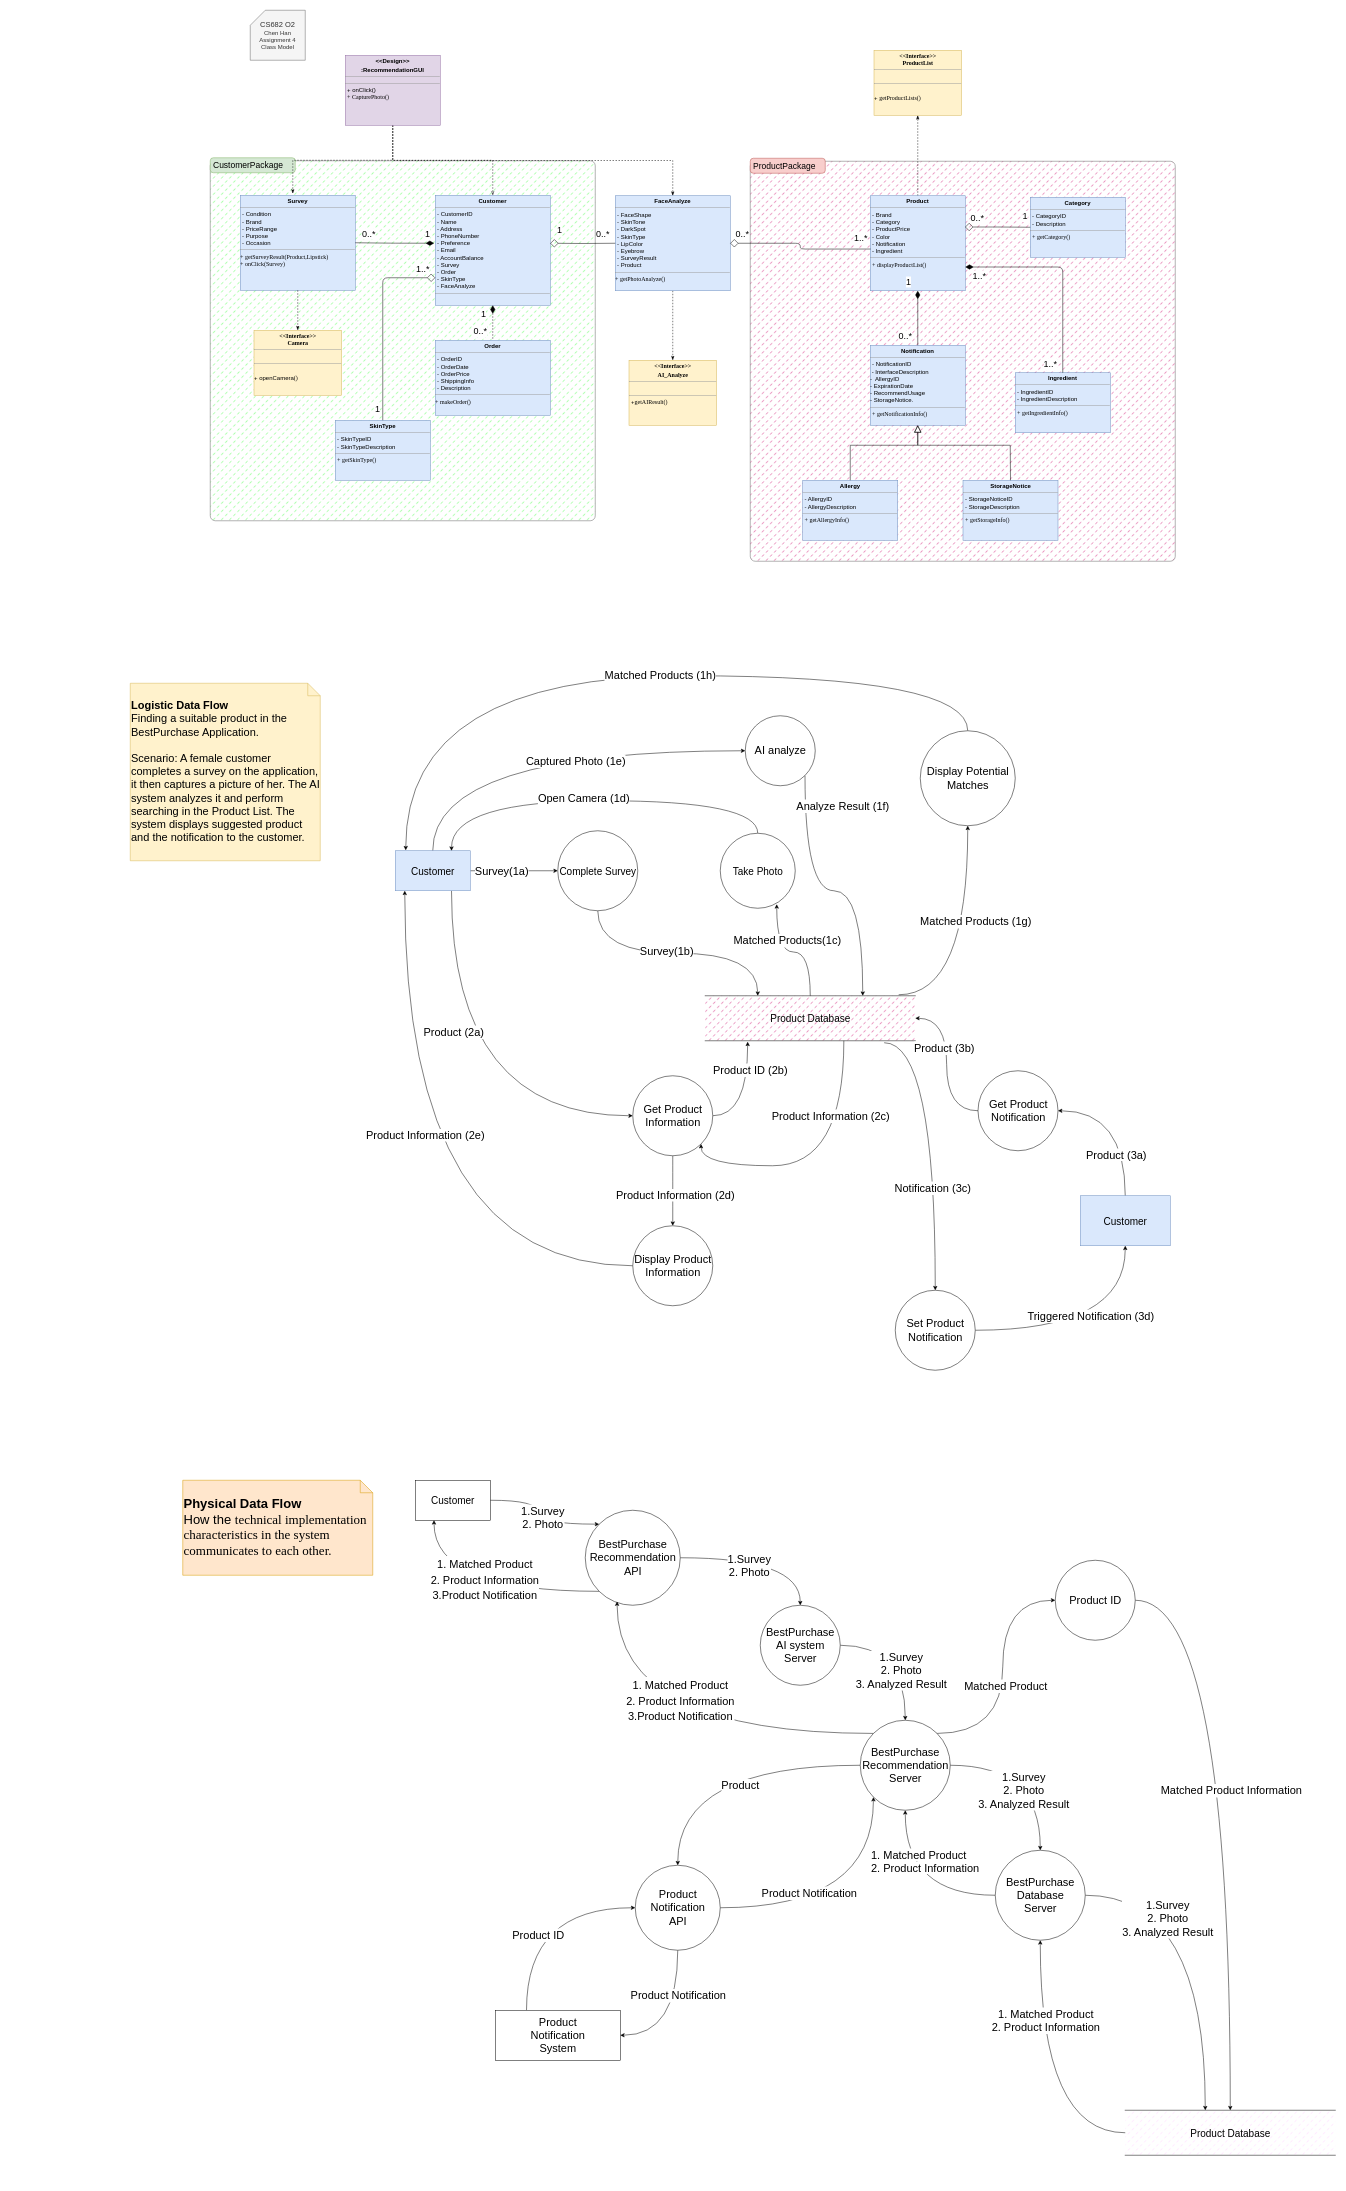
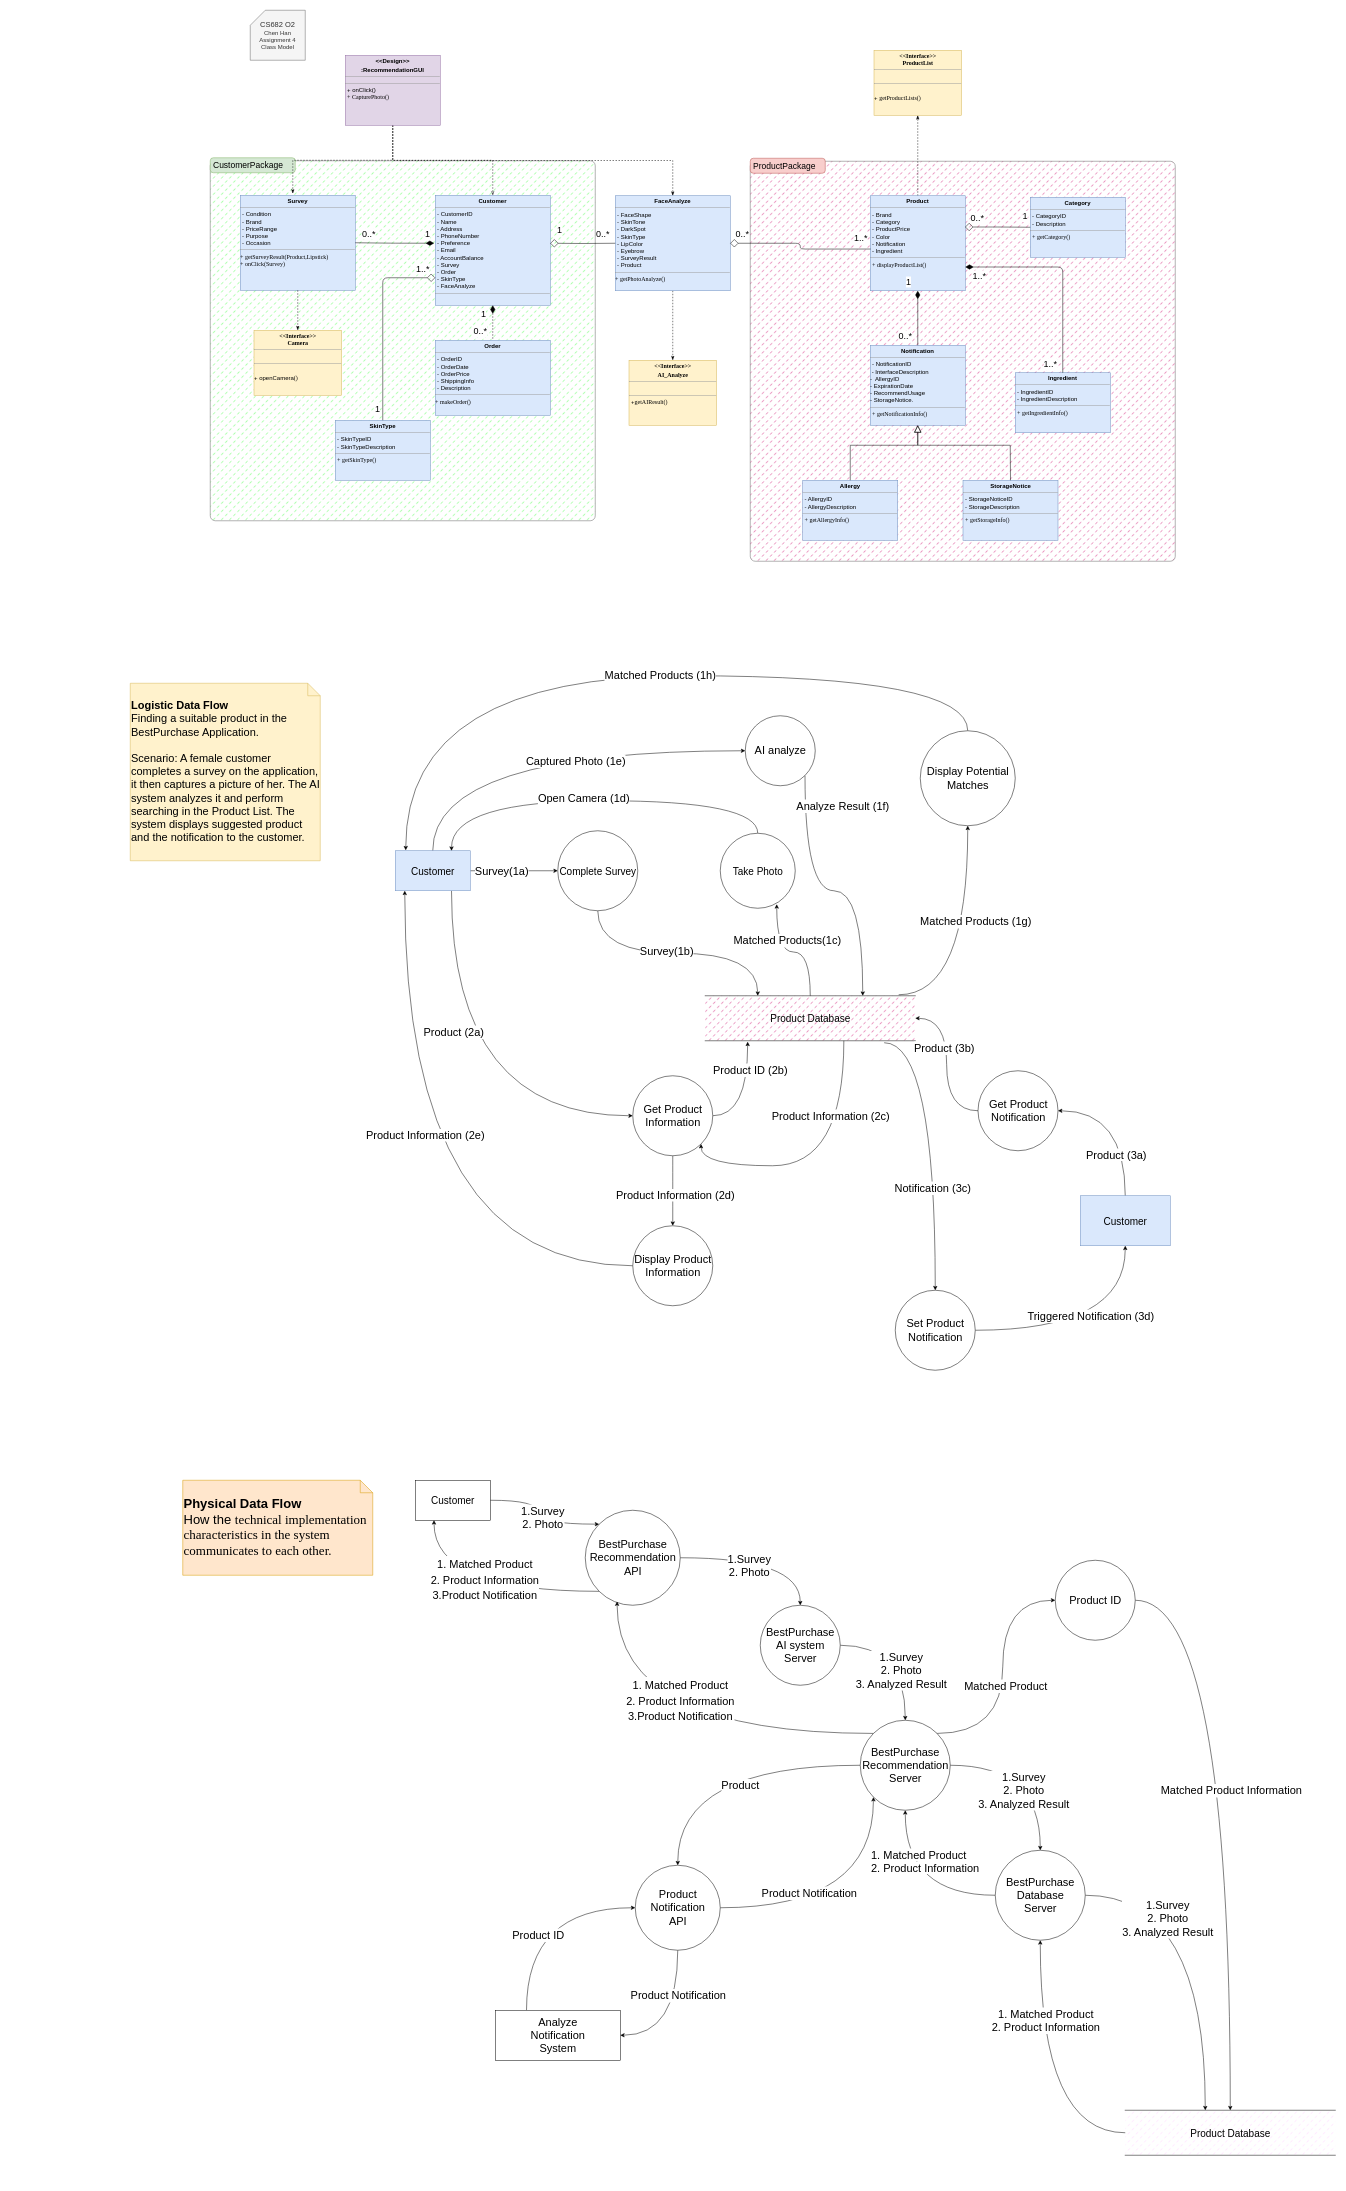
node "Product Notification System": label "Product Notification System" -> "Analyze Notification System"
